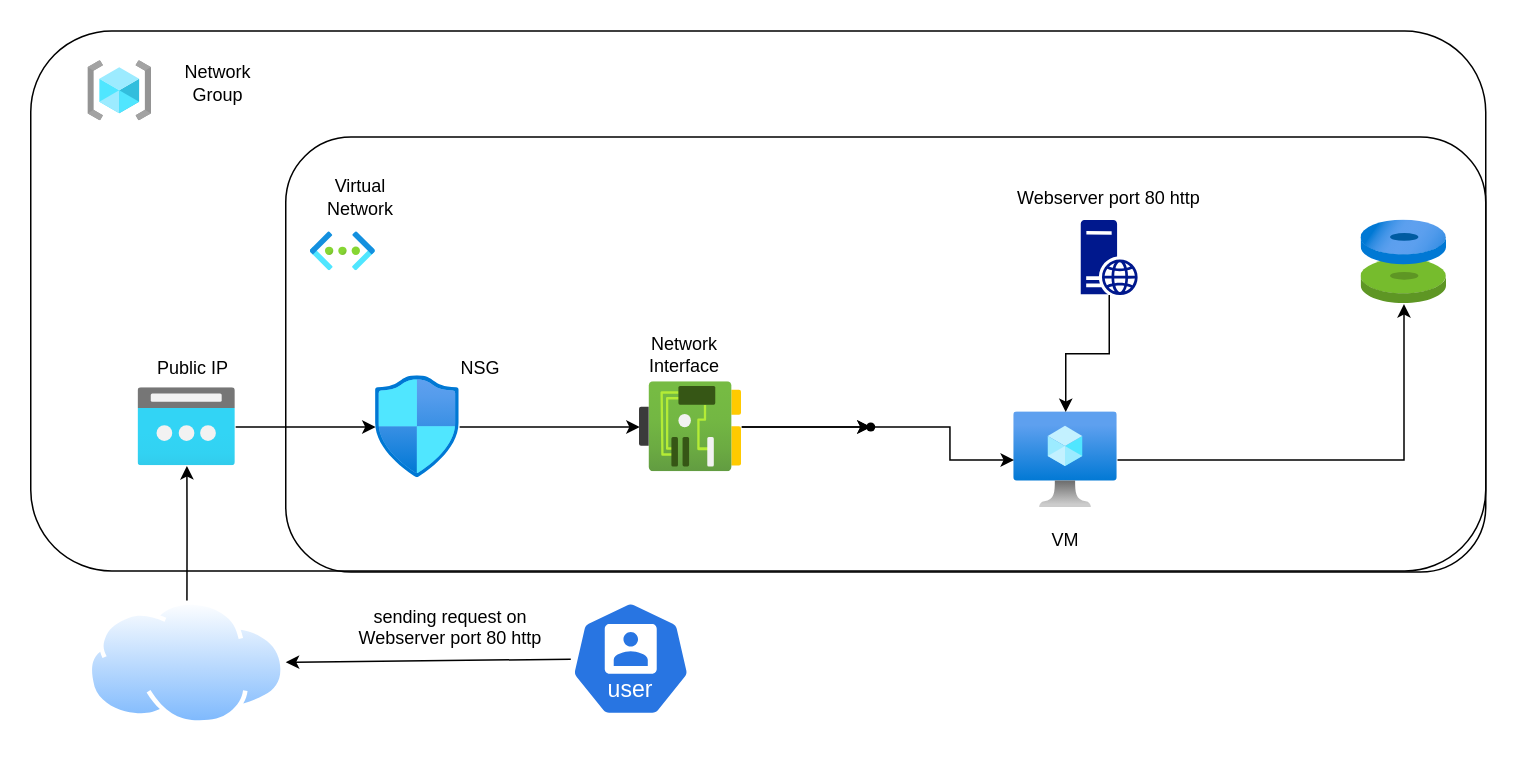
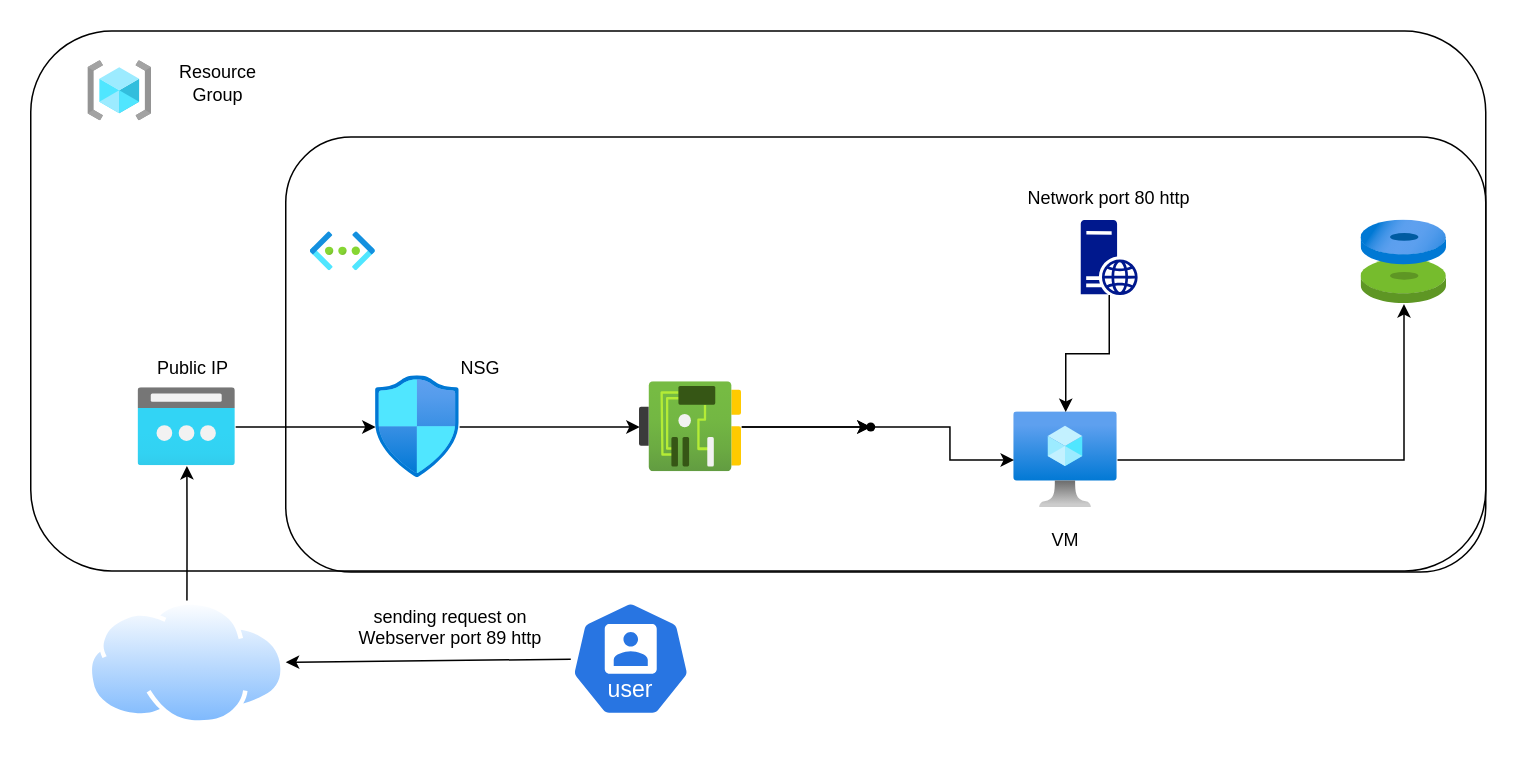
node "Network Group": label "Network Group" -> "Resource Group"
node "Virtual Network": removed
node "Webserver port 80 http": label "Webserver port 80 http" -> "Network port 80 http"
node "Network Interface": removed
node "sending request on Webserver port 80 http": label "sending request on Webserver port 80 http" -> "sending request on Webserver port 89 http"
